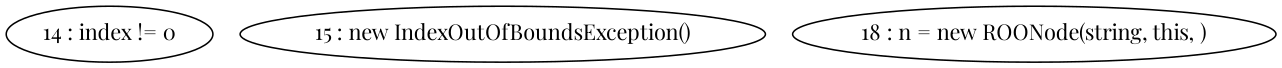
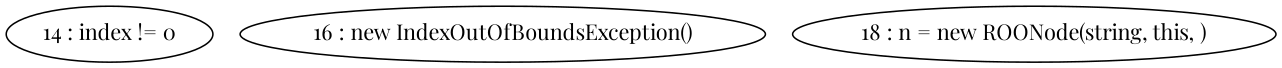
node "15 : new IndexOutOfBoundsException()": label "15 : new IndexOutOfBoundsException()" -> "16 : new IndexOutOfBoundsException()"
